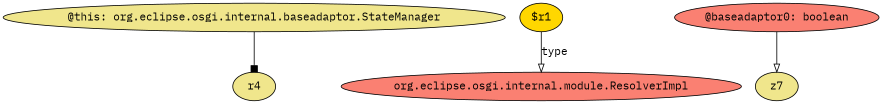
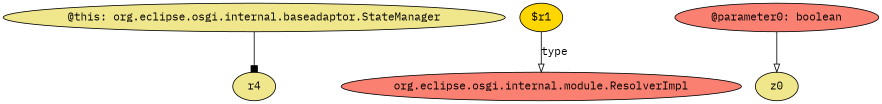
node "@baseadaptor0: boolean": label "@baseadaptor0: boolean" -> "@parameter0: boolean"
node "z7": label "z7" -> "z0"
